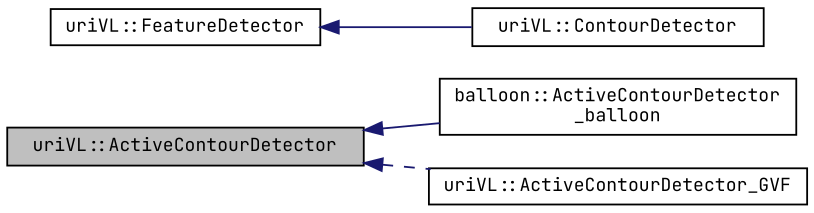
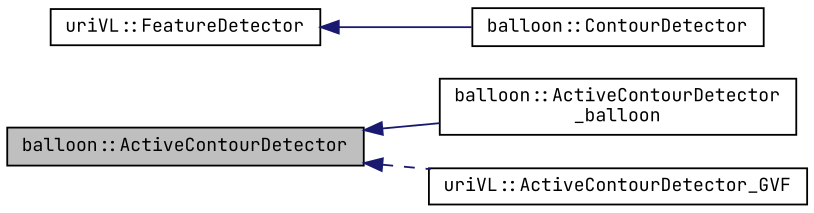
node "uriVL::ContourDetector": label "uriVL::ContourDetector" -> "balloon::ContourDetector"
node "uriVL::ActiveContourDetector": label "uriVL::ActiveContourDetector" -> "balloon::ActiveContourDetector"
